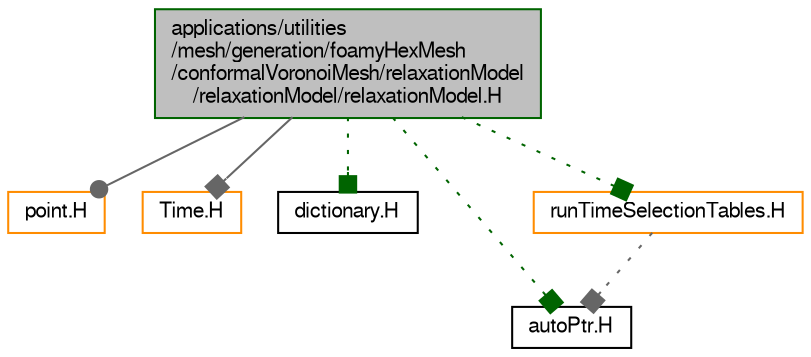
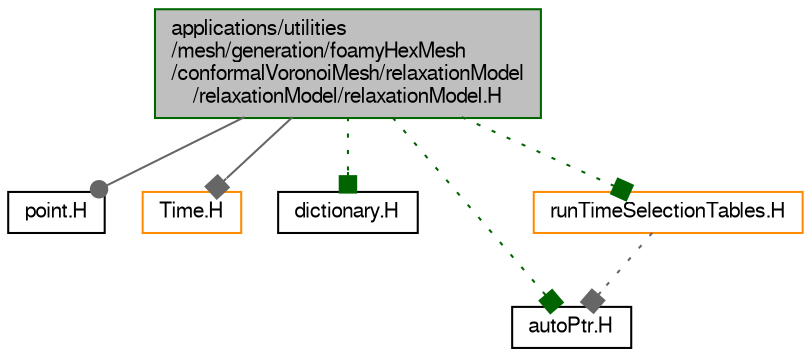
node "point.H": color darkorange -> black
